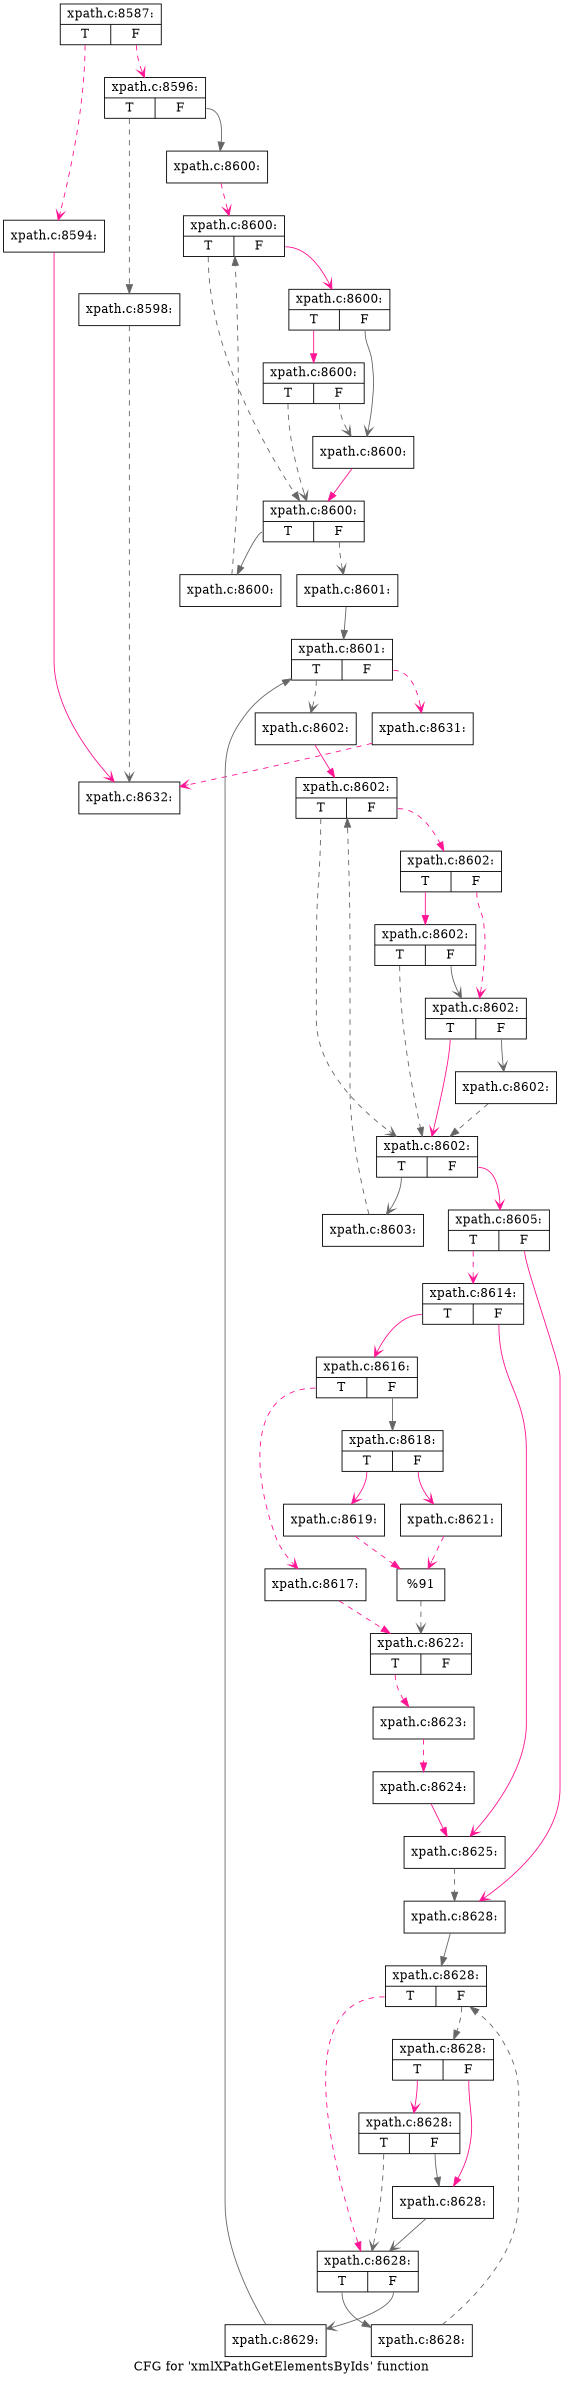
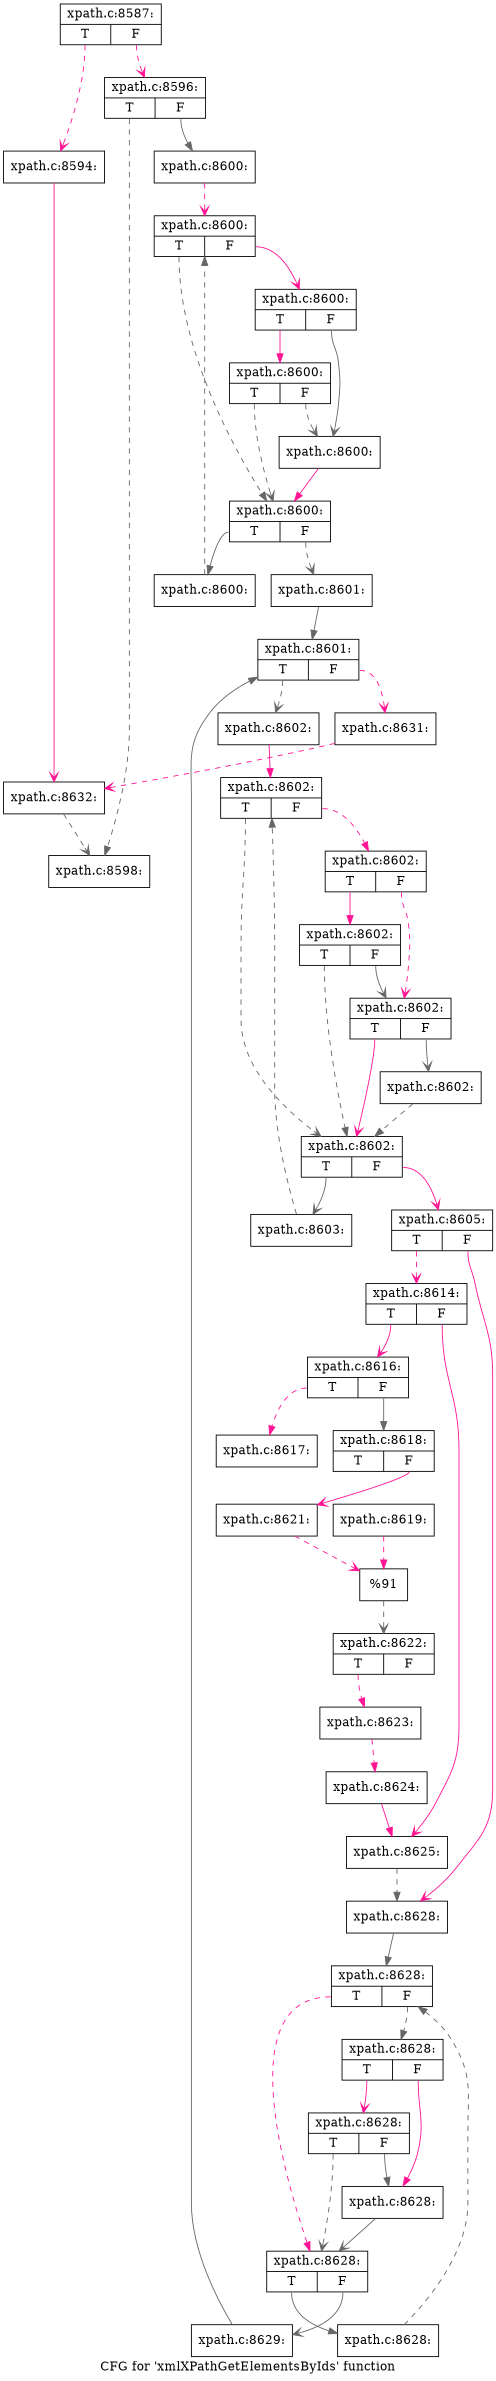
edge "xpath.c:8598:" -> "xpath.c:8632:": reversed
edge "xpath.c:8616:" -> "xpath.c:8617:": arrowhead vee -> normal
edge "xpath.c:8618:" -> "xpath.c:8619:": removed
edge "xpath.c:8617:" -> "xpath.c:8622:": removed
